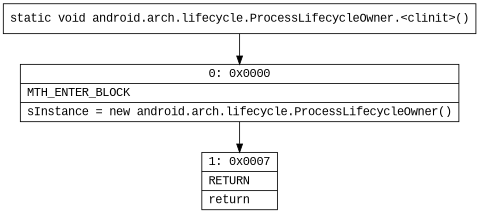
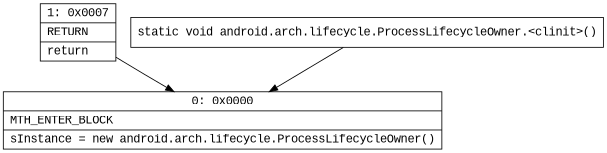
edge "0: 0x0000" -> "1: 0x0007": reversed
